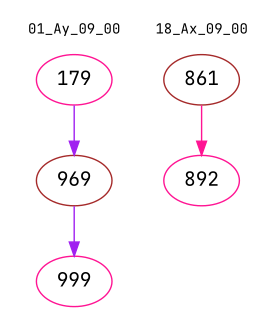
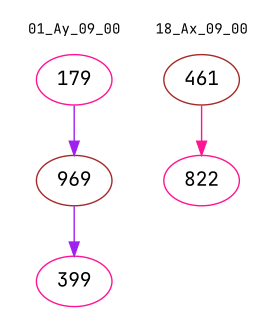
node "861": label "861" -> "461"
node "892": label "892" -> "822"
node "999": label "999" -> "399"
